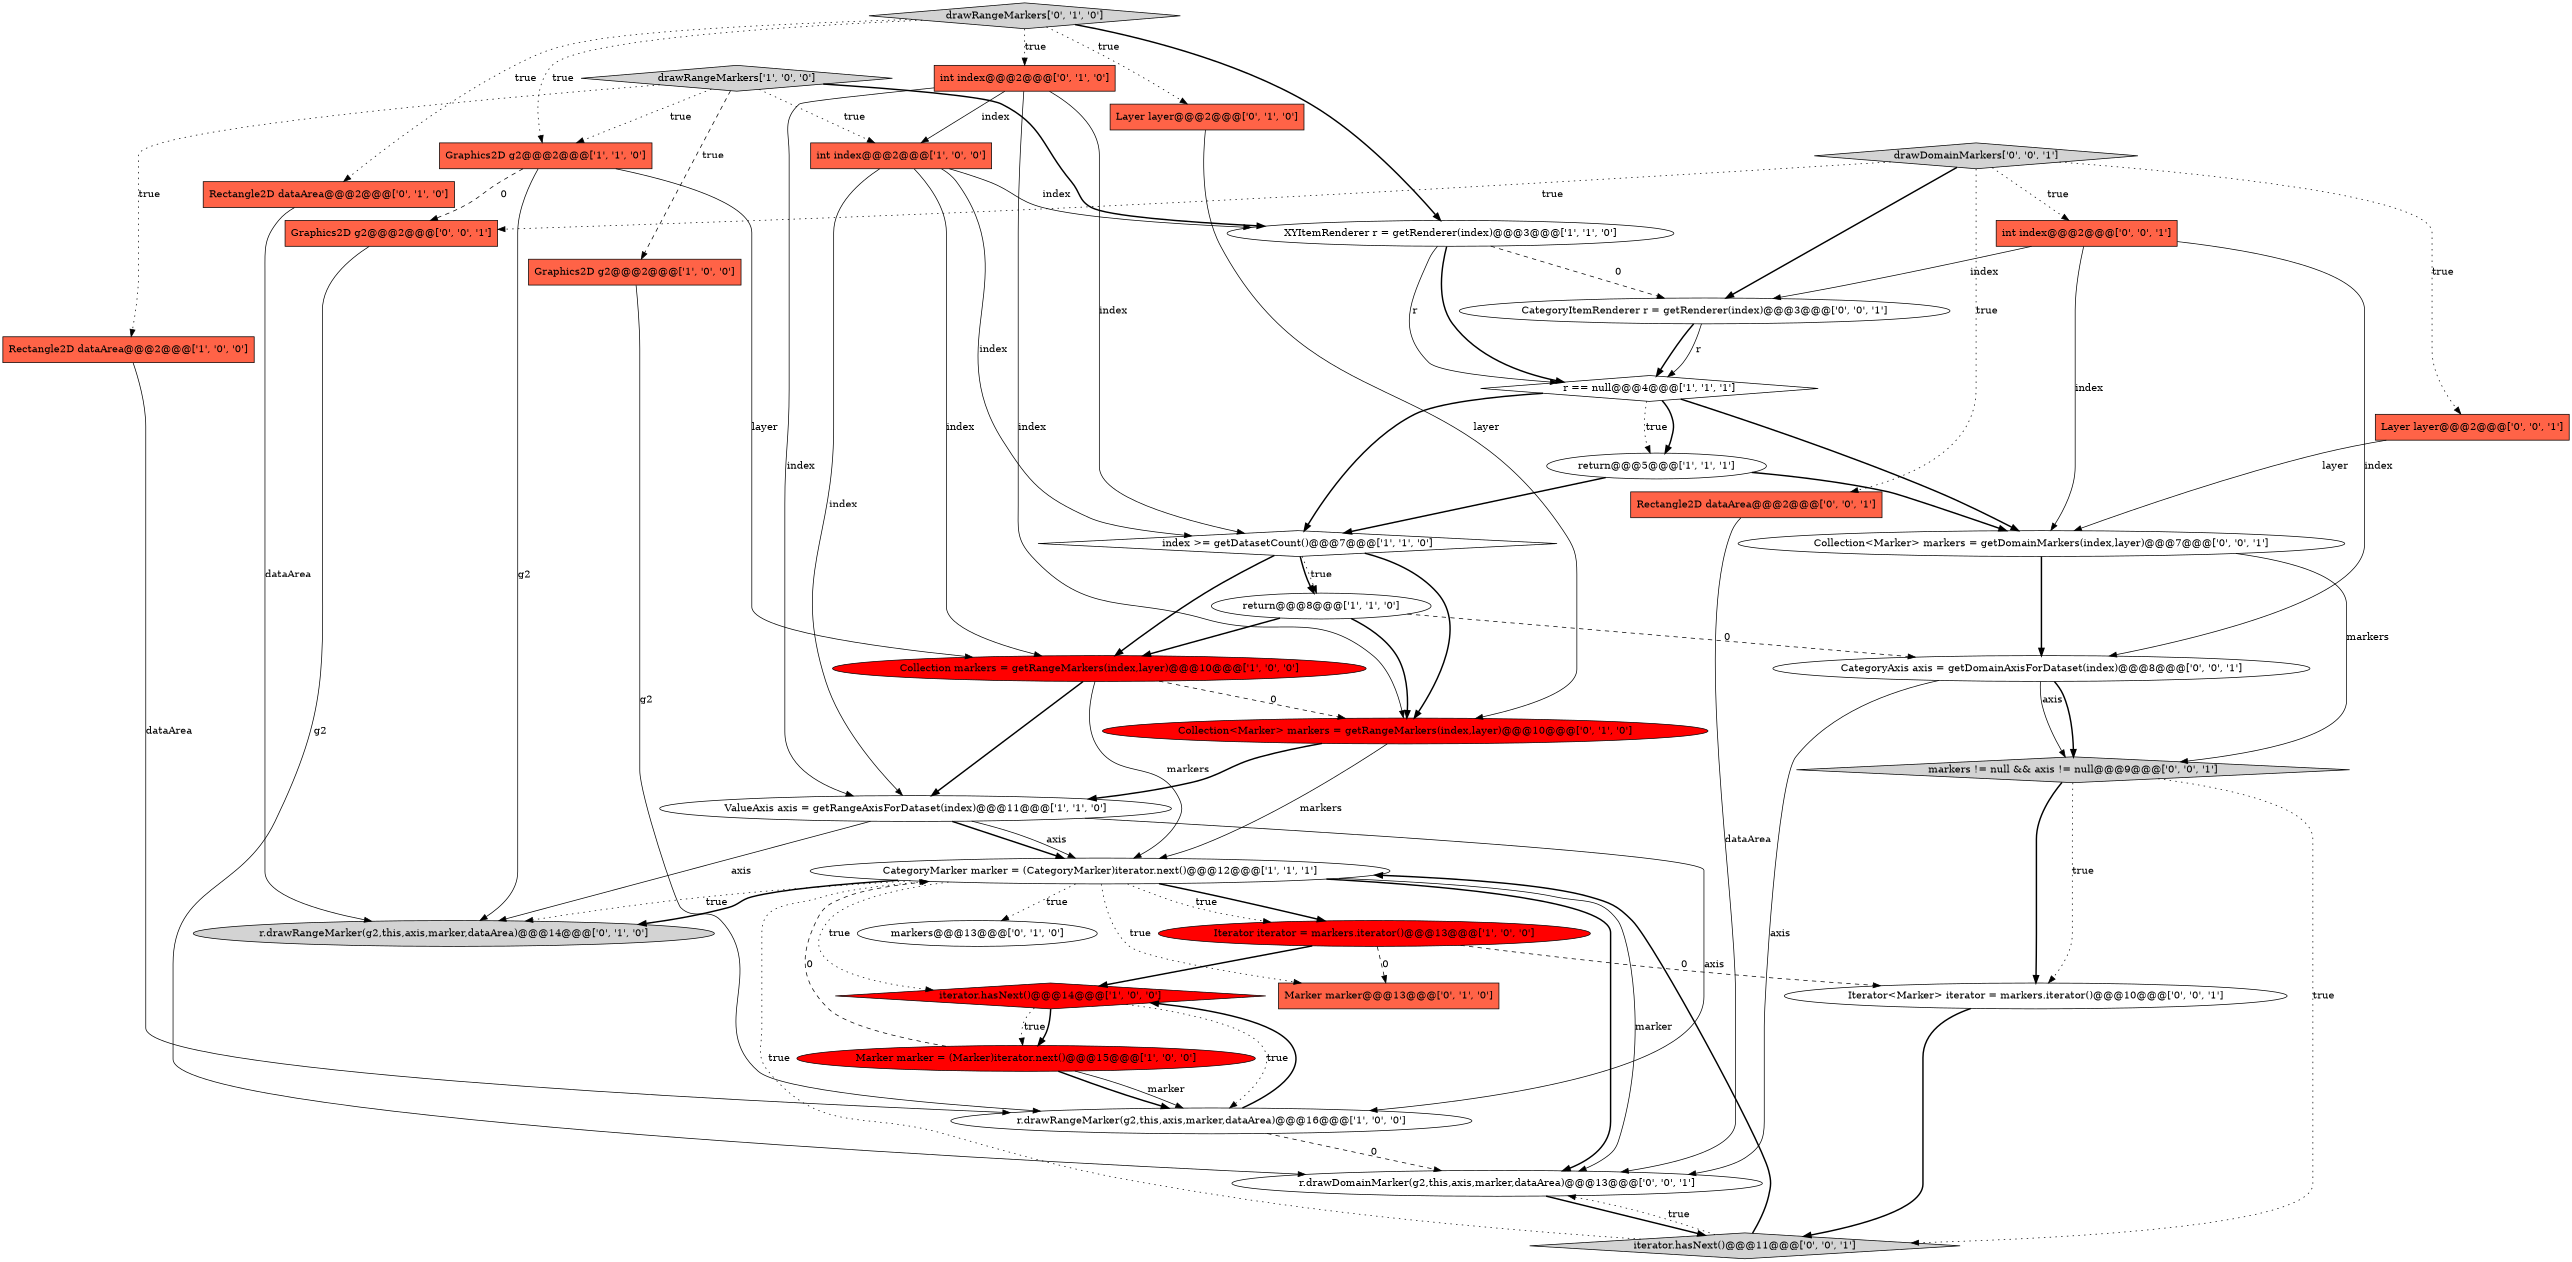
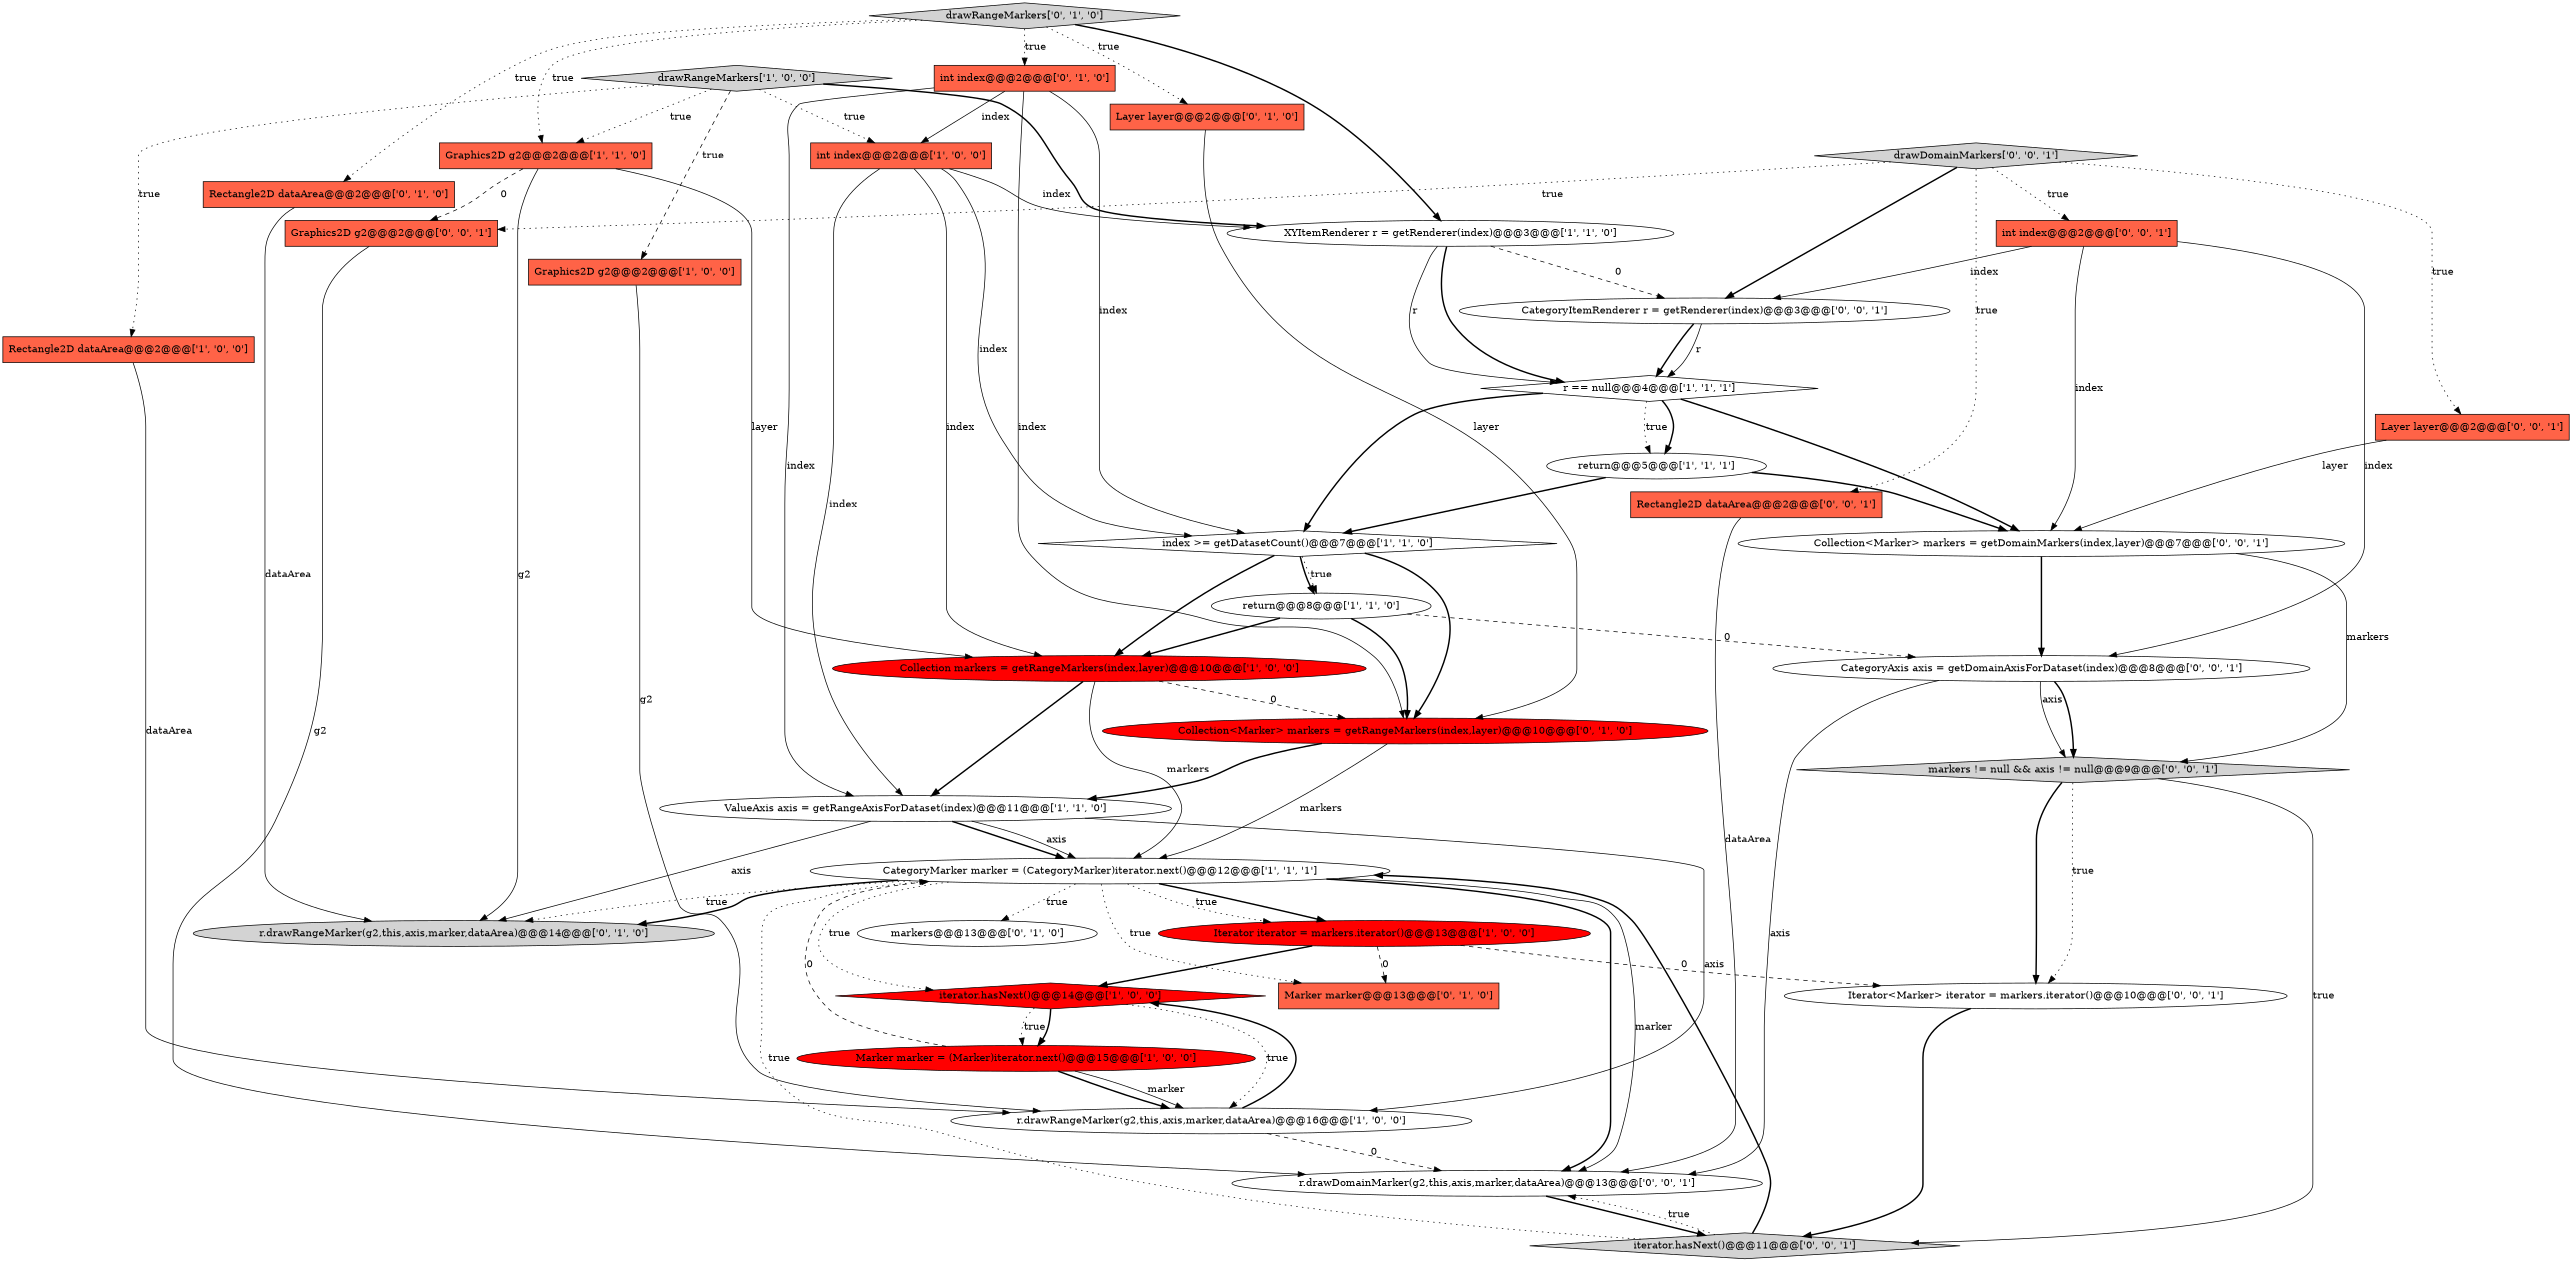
edge "markers != null && axis != null@@@9@@@['0', '0', '1']" -> "iterator.hasNext()@@@11@@@['0', '0', '1']": style dotted -> solid
